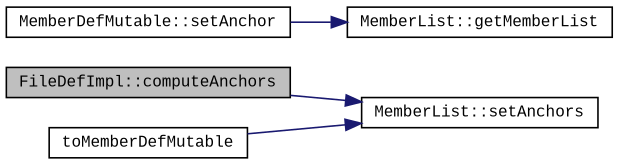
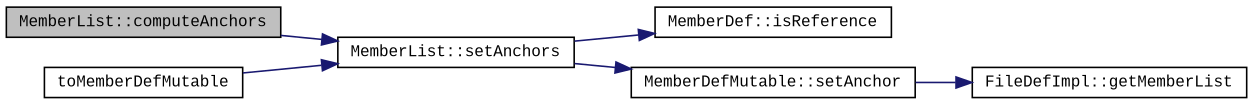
node "MemberList::getMemberList": label "MemberList::getMemberList" -> "FileDefImpl::getMemberList"
node "MemberDef::isReference": added
edge "MemberList::setAnchors" -> "MemberDefMutable::setAnchor": added
node "FileDefImpl::computeAnchors": label "FileDefImpl::computeAnchors" -> "MemberList::computeAnchors"
